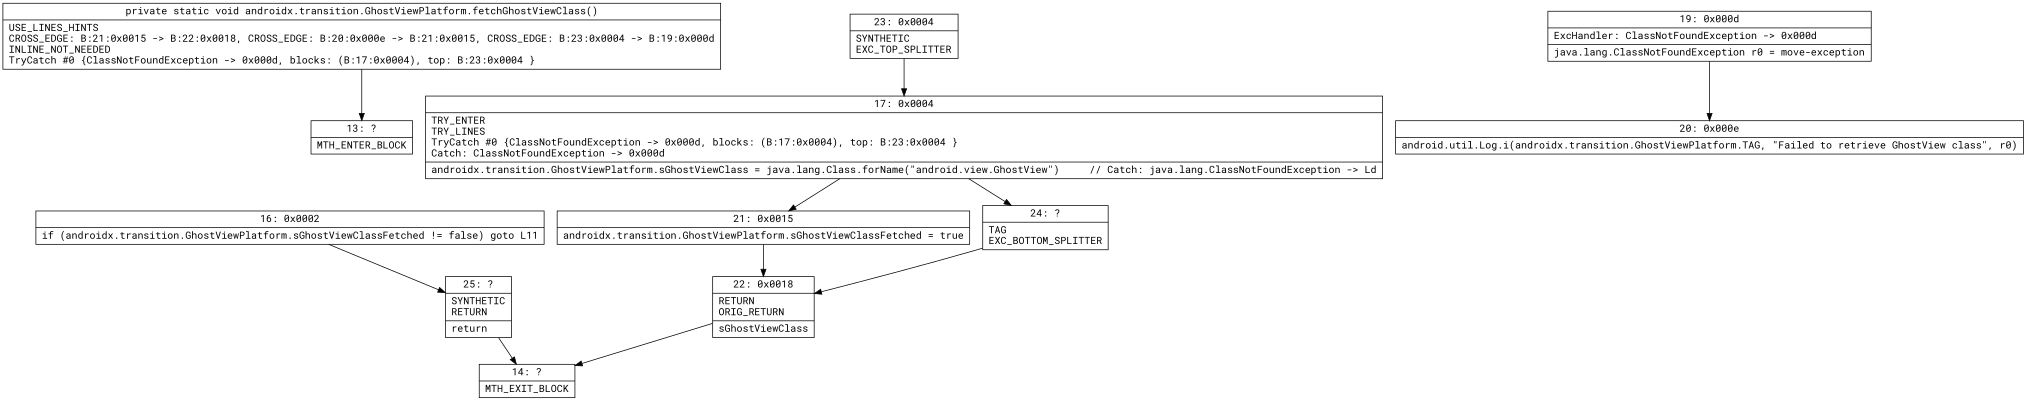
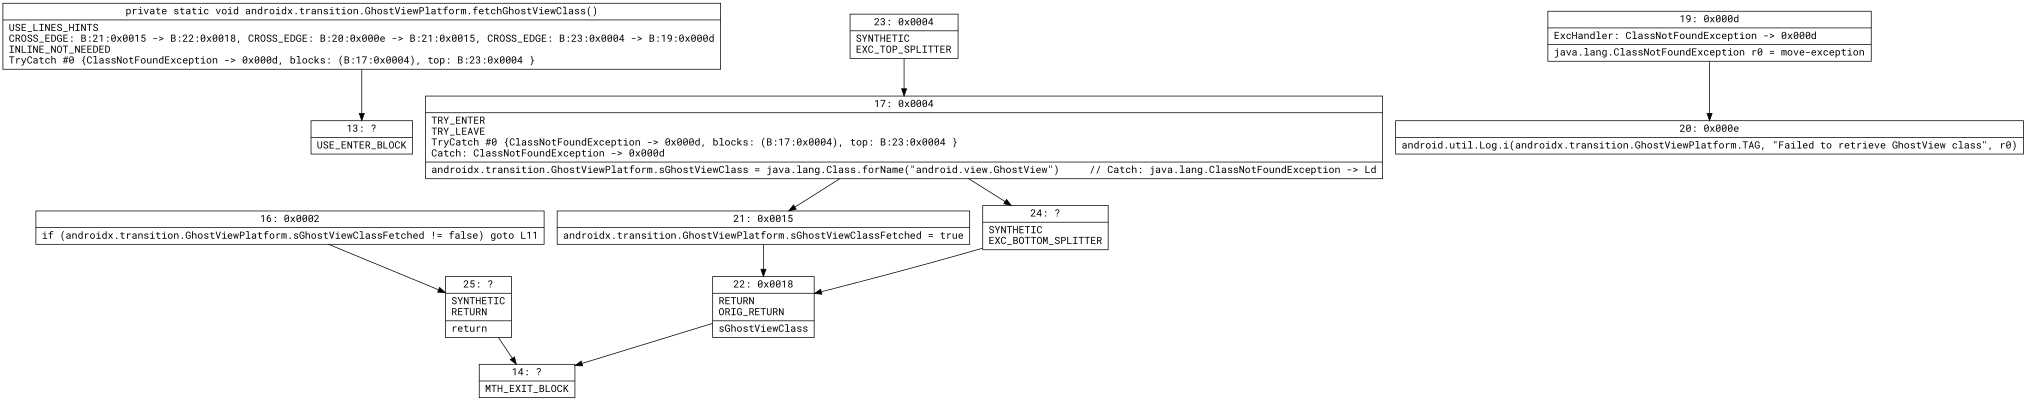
node "17: 0x0004": text "TRY_LINES" -> "TRY_LEAVE"
node "13: ?": text "MTH_ENTER_BLOCK" -> "USE_ENTER_BLOCK"
node "24: ?": text "TAG" -> "SYNTHETIC"
